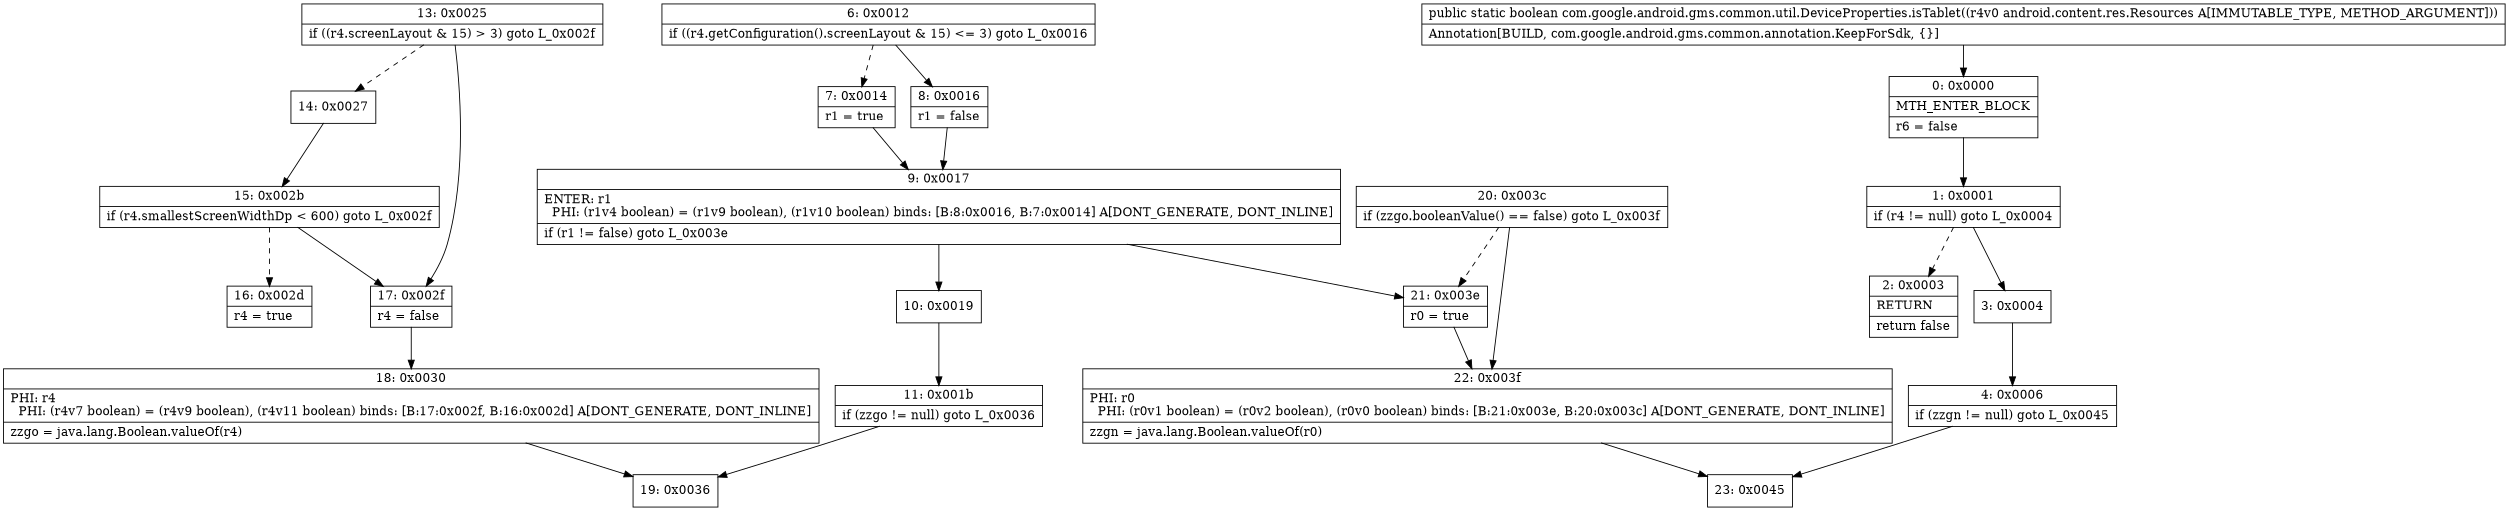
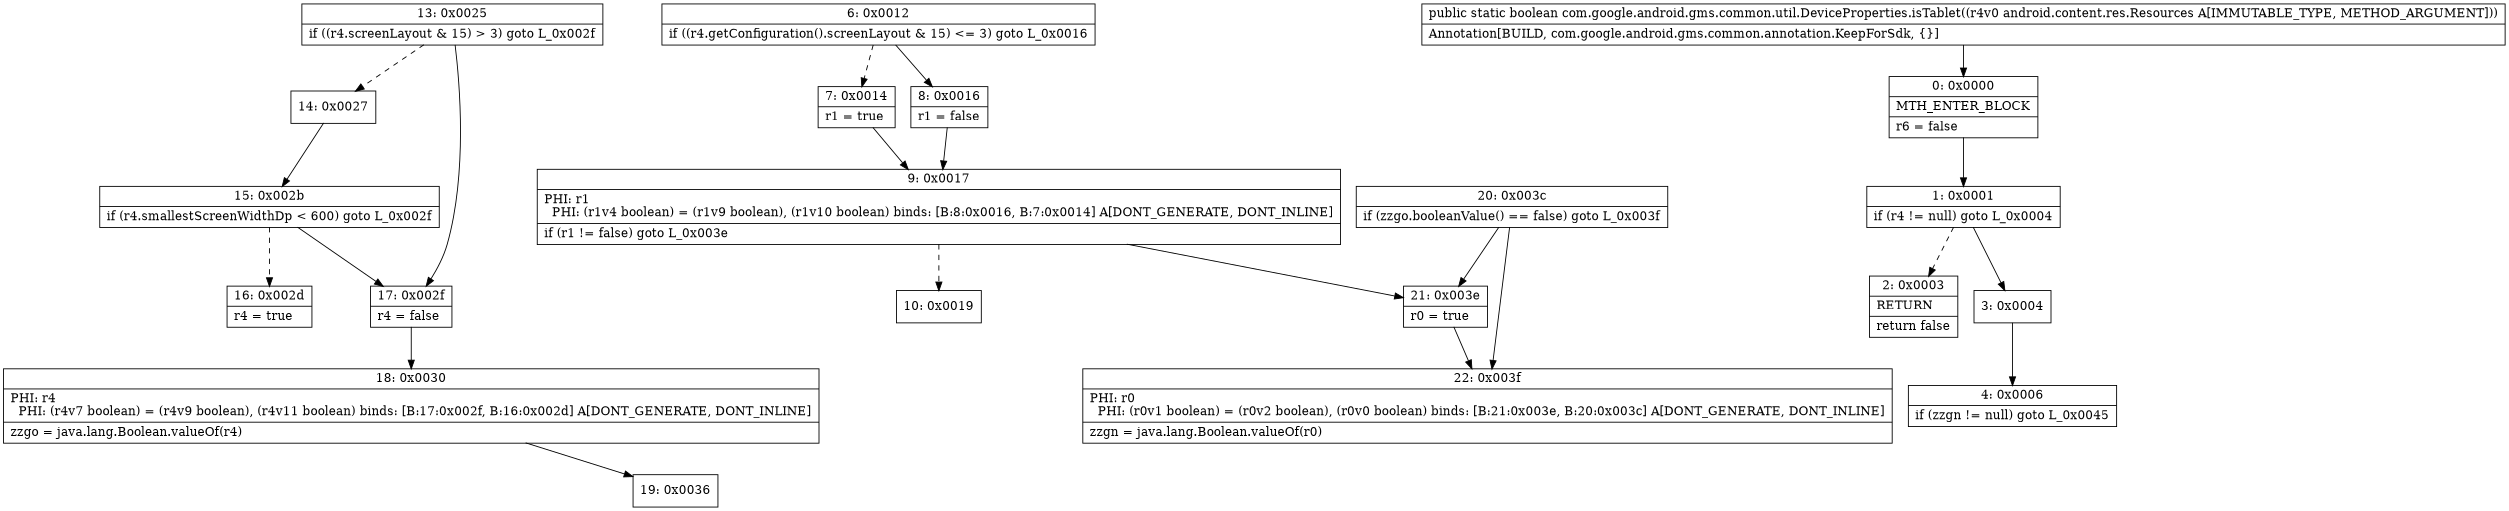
node "9: 0x0017": text "ENTER: r1" -> "PHI: r1"
edge "20: 0x003c" -> "21: 0x003e": style dashed -> solid
edge "9: 0x0017" -> "10: 0x0019": style solid -> dashed
node "11: 0x001b": removed
node "23: 0x0045": removed
